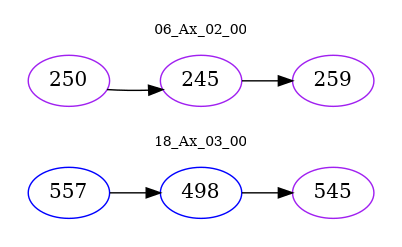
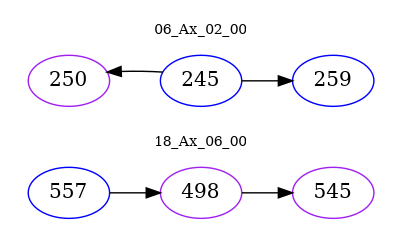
node "245": color purple -> blue
node "259": color purple -> blue
edge "250" -> "245": reversed
cluster "18_Ax_03_00": label "18_Ax_03_00" -> "18_Ax_06_00"
node "498": color blue -> purple
